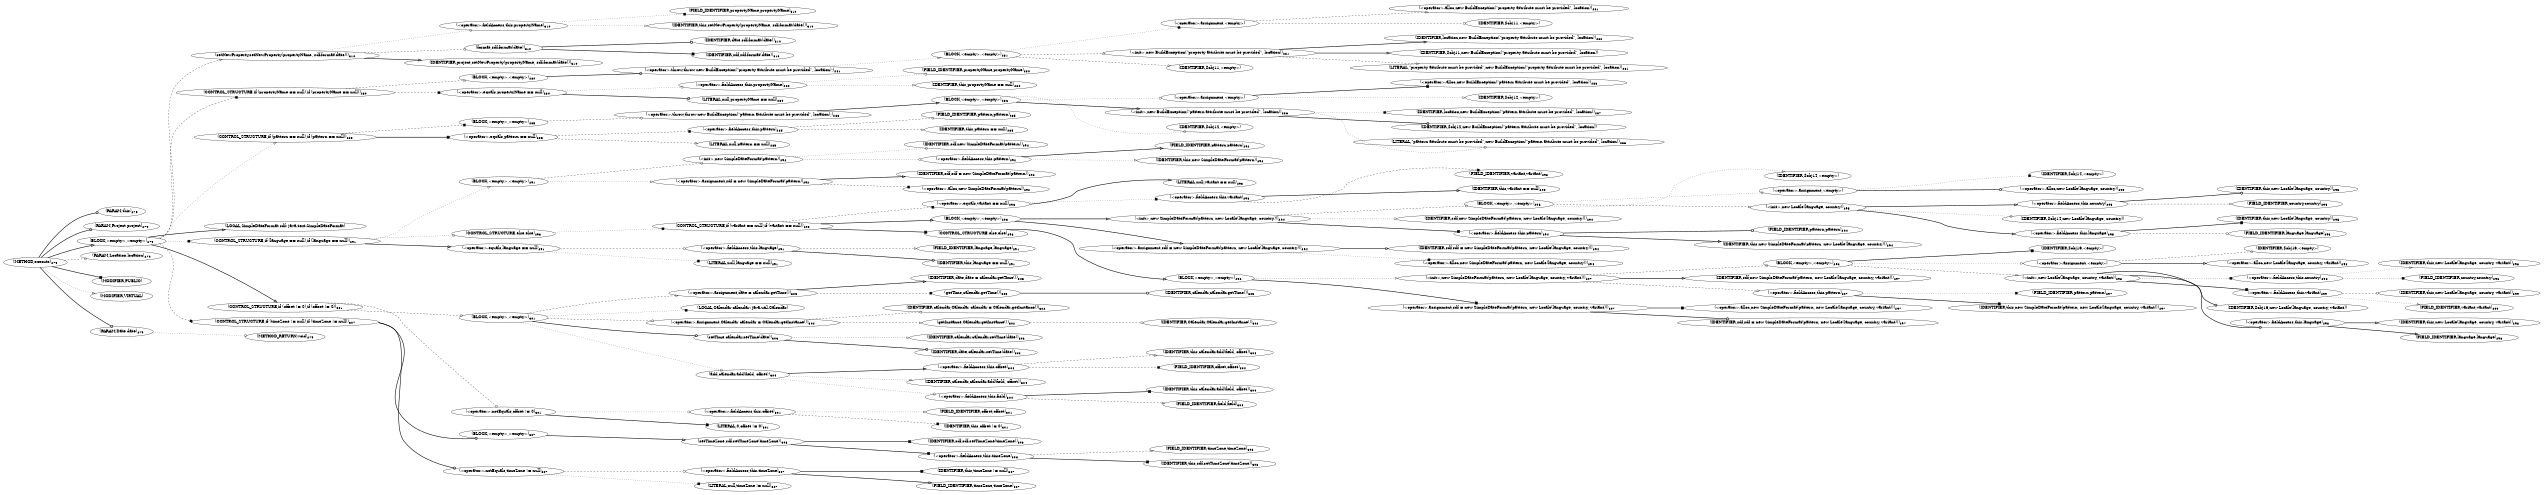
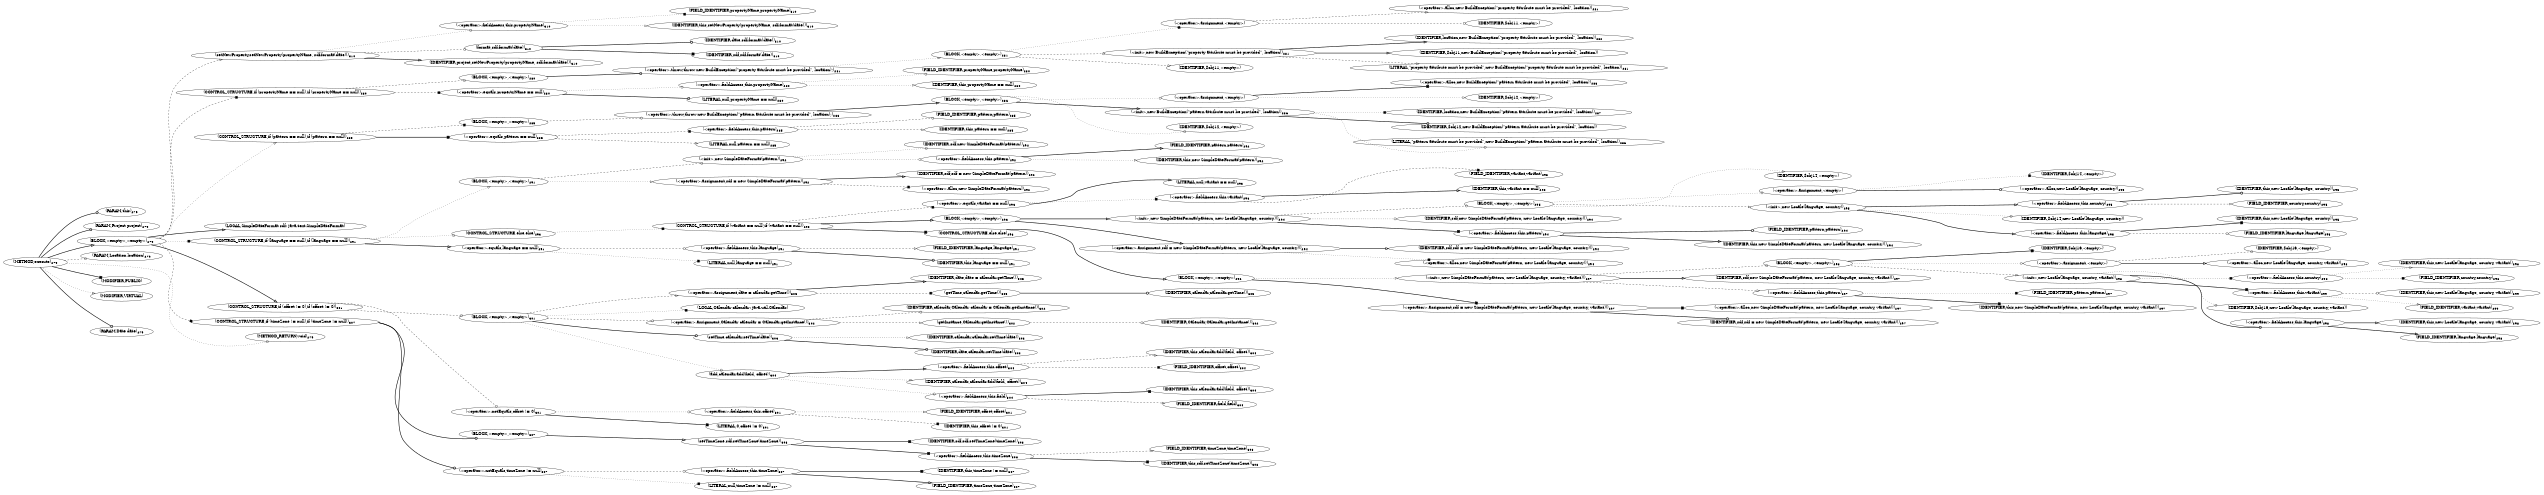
edge "(<init>,new Locale(language, country, variant))" -> "(IDENTIFIER,$obj16,new Locale(language, country, variant))": style bold -> dotted
edge "(PARAM,Date date)" -> "(METHOD_RETURN,void)": now "(METHOD,execute)" -> "(METHOD_RETURN,void)"
